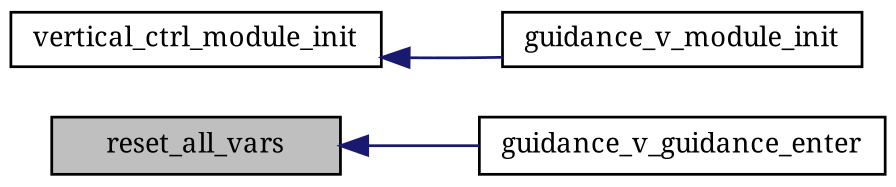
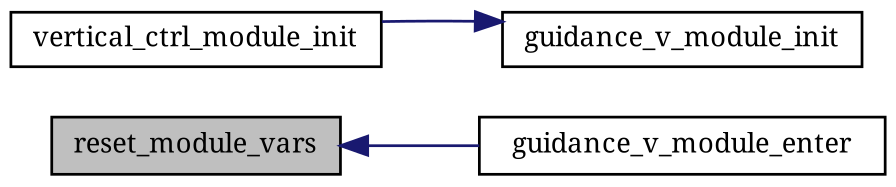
edge "guidance_v_module_init" -> "vertical_ctrl_module_init": reversed
node "reset_all_vars": label "reset_all_vars" -> "reset_module_vars"
node "guidance_v_guidance_enter": label "guidance_v_guidance_enter" -> "guidance_v_module_enter"
